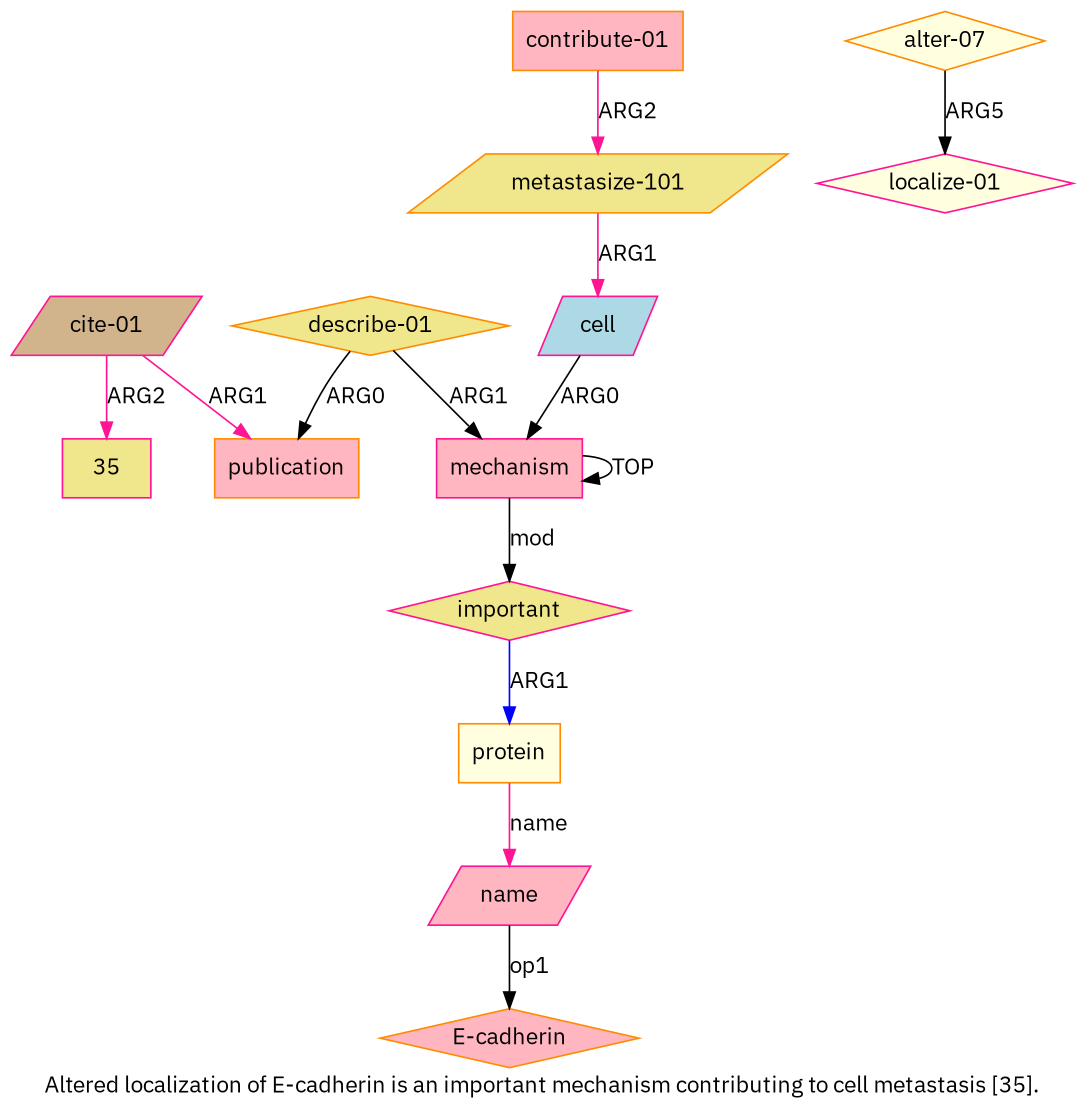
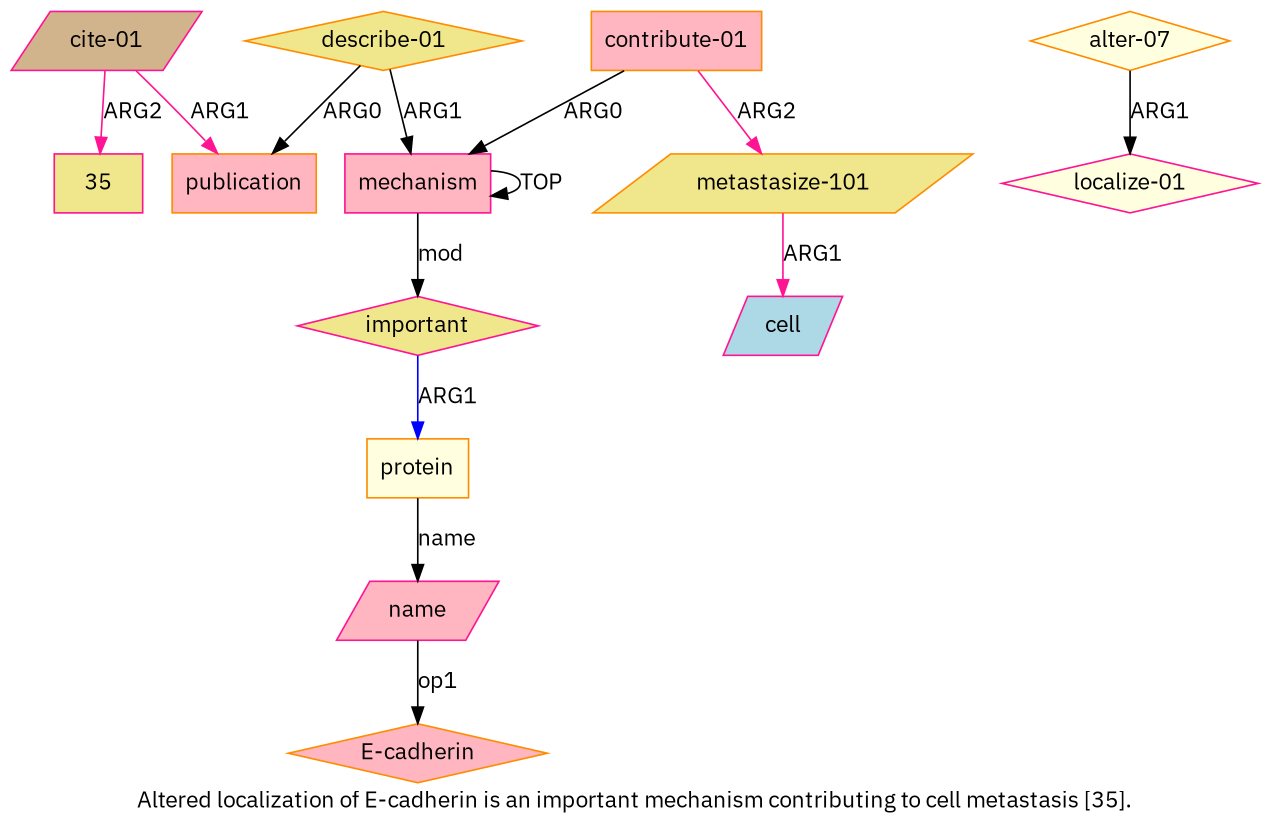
edge "alter-07" -> "localize-01": label "ARG5" -> "ARG1"
edge "cell" -> "mechanism": now "contribute-01" -> "mechanism"
edge "protein" -> "name": color deeppink -> black
